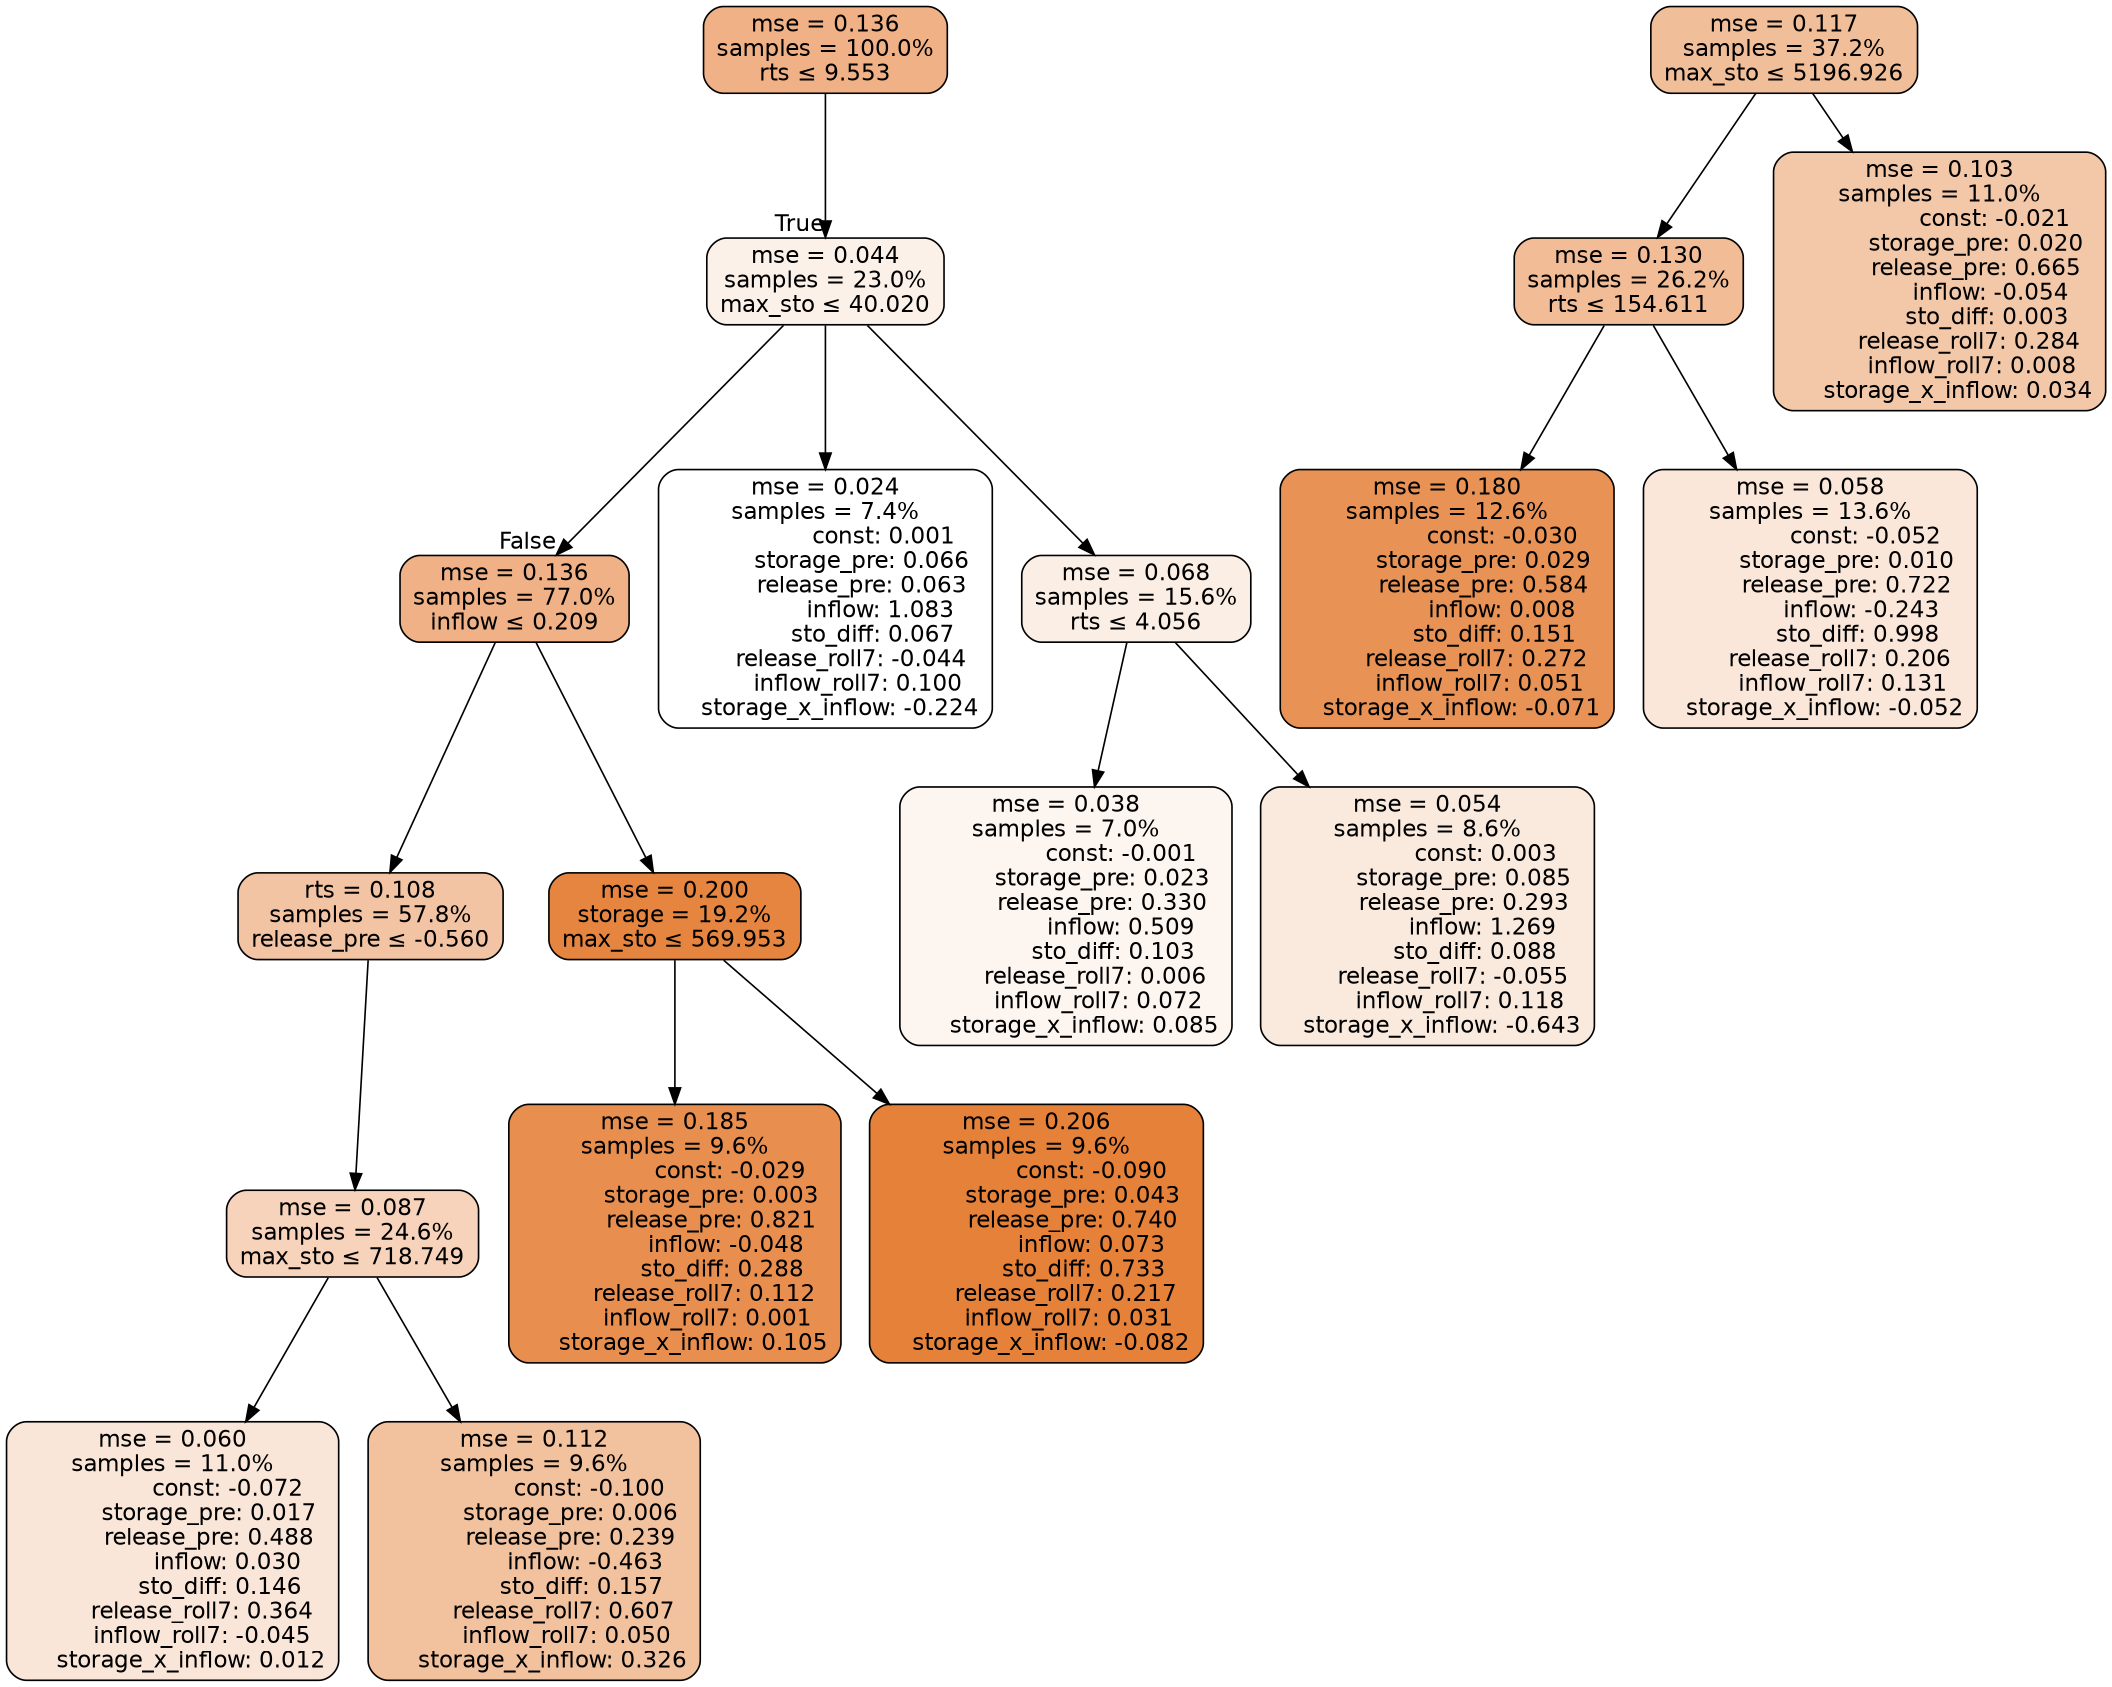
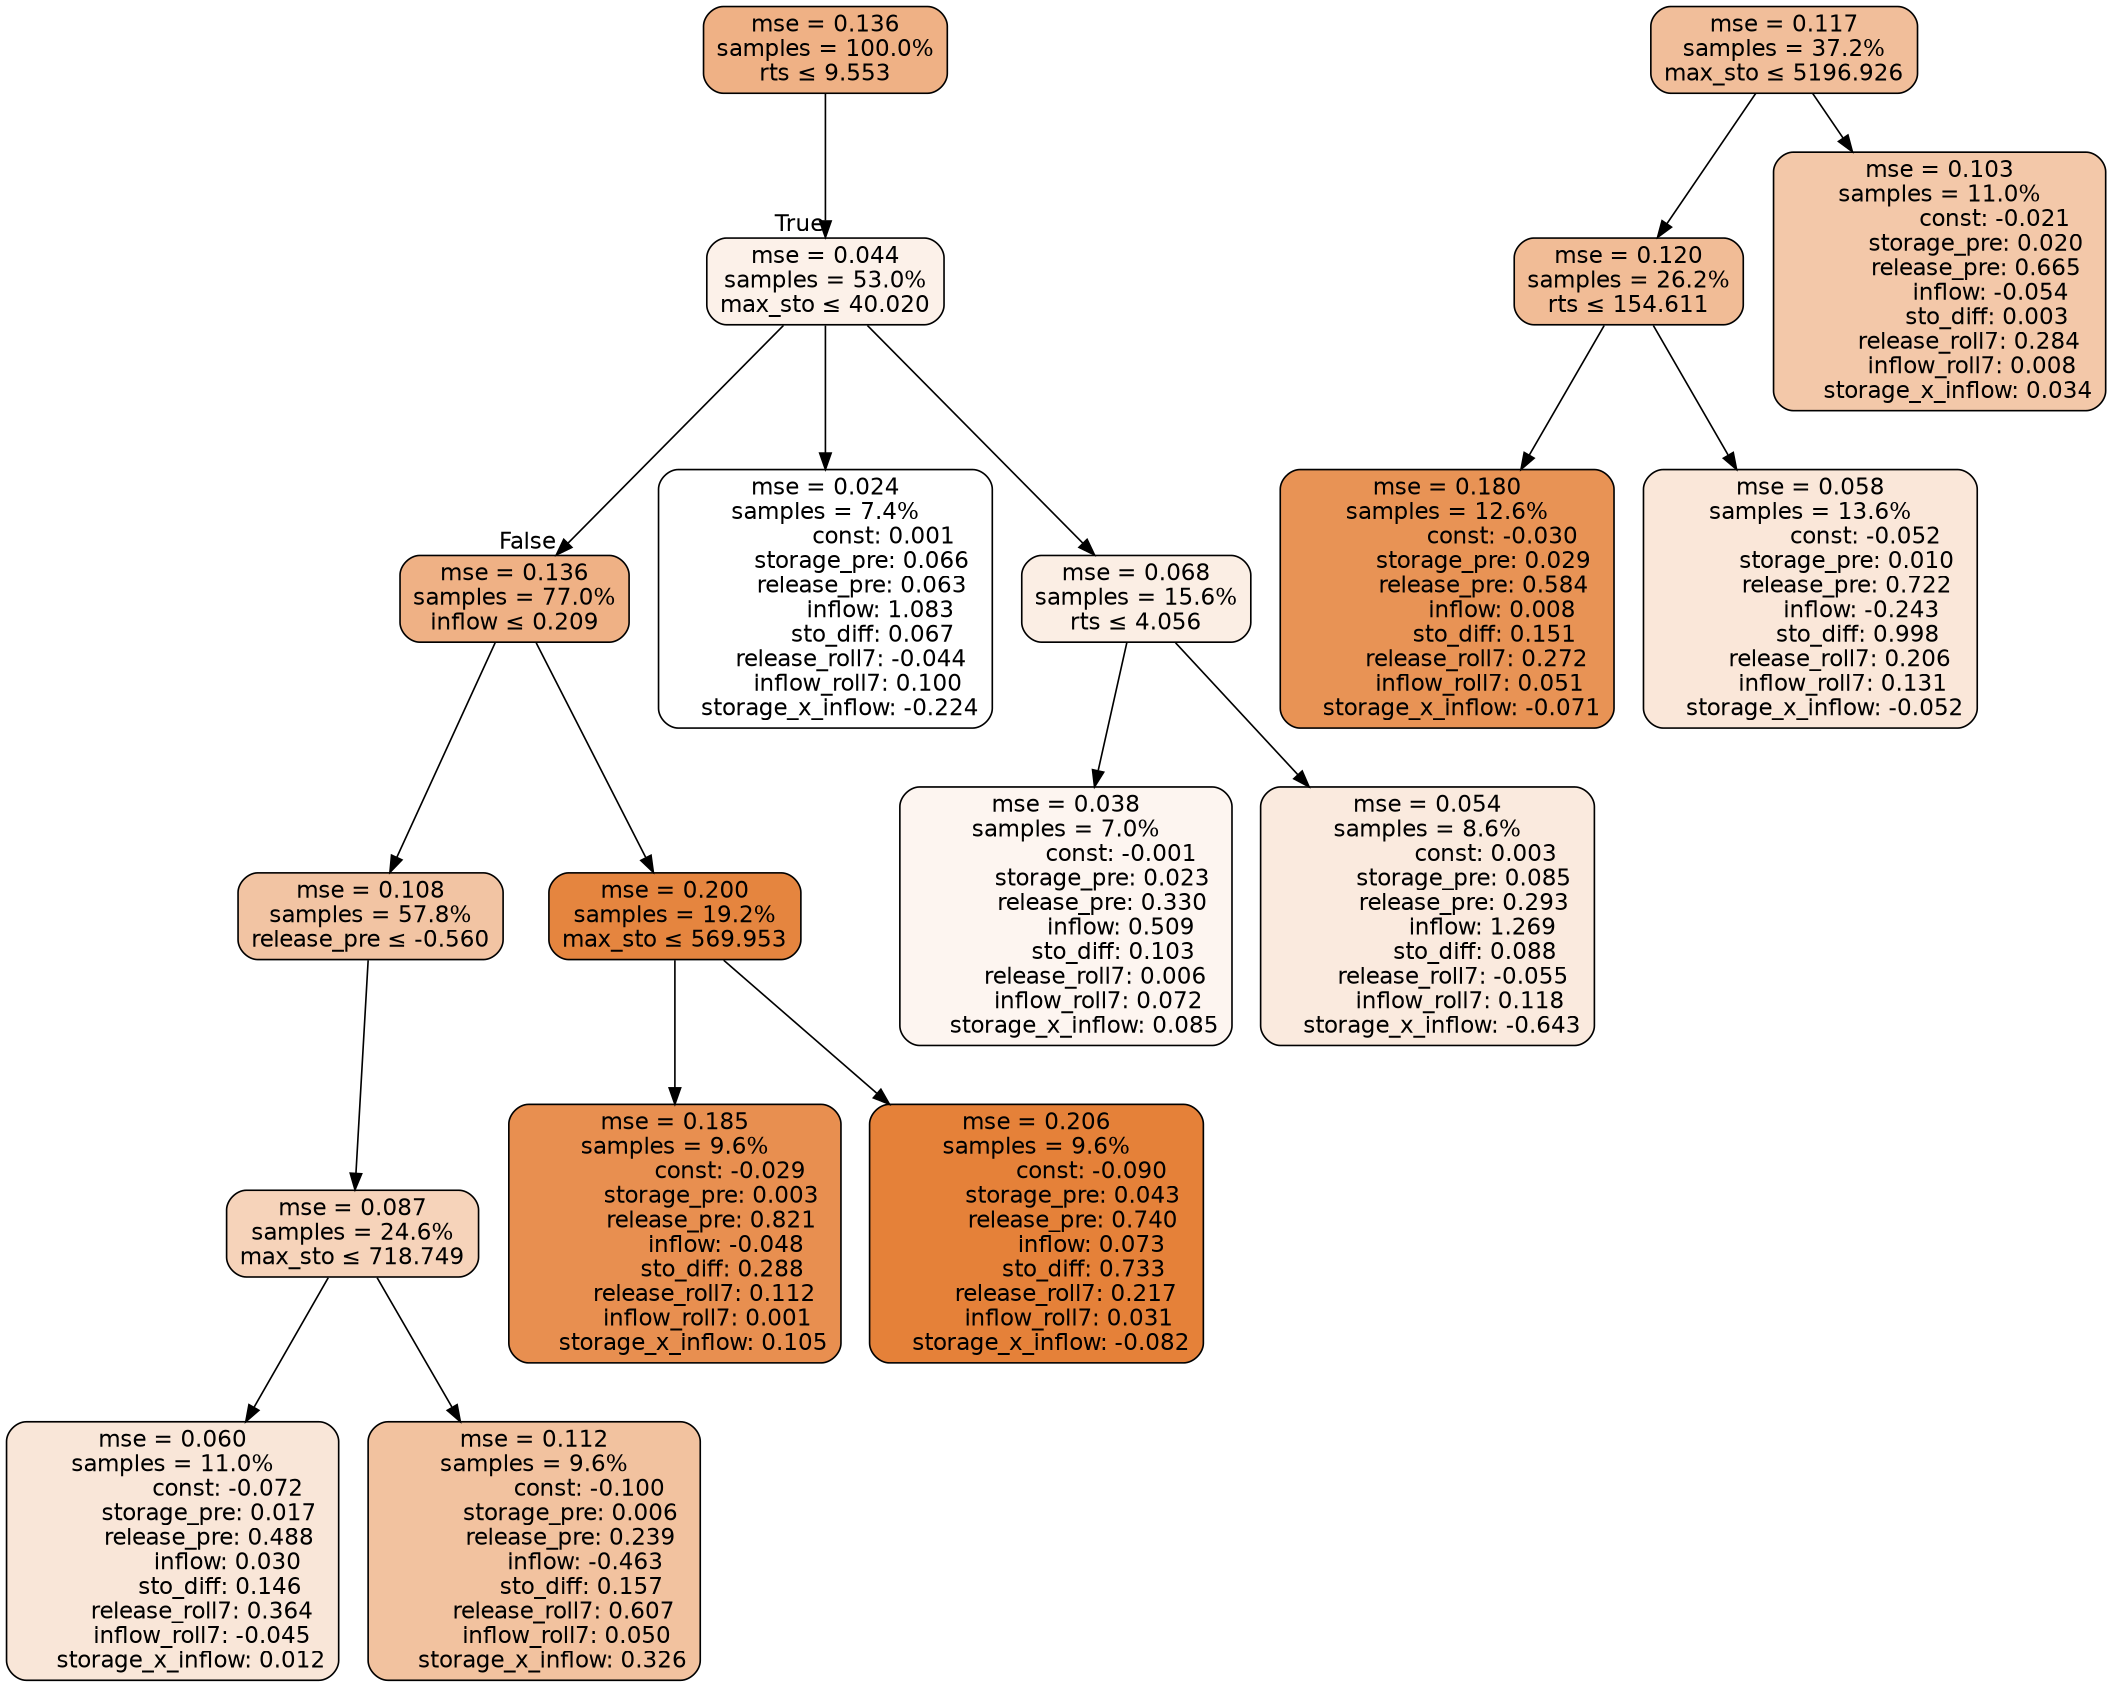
node "mse = 0.044 samples = 23.0% max_sto ≤ 40.020": label "mse = 0.044 samples = 23.0% max_sto ≤ 40.020" -> "mse = 0.044 samples = 53.0% max_sto ≤ 40.020"
node "mse = 0.130 samples = 26.2% rts ≤ 154.611": label "mse = 0.130 samples = 26.2% rts ≤ 154.611" -> "mse = 0.120 samples = 26.2% rts ≤ 154.611"
node "rts = 0.108 samples = 57.8% release_pre ≤ -0.560": label "rts = 0.108 samples = 57.8% release_pre ≤ -0.560" -> "mse = 0.108 samples = 57.8% release_pre ≤ -0.560"
node "mse = 0.200 storage = 19.2% max_sto ≤ 569.953": label "mse = 0.200 storage = 19.2% max_sto ≤ 569.953" -> "mse = 0.200 samples = 19.2% max_sto ≤ 569.953"
